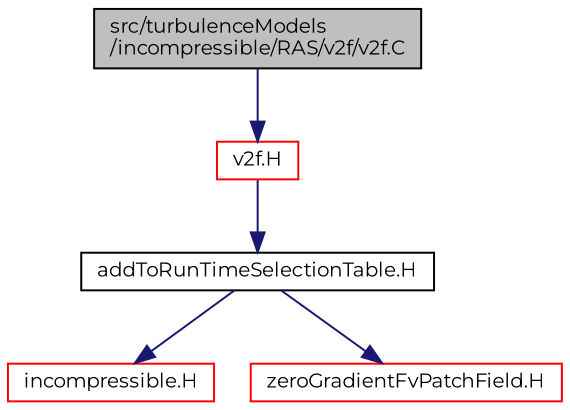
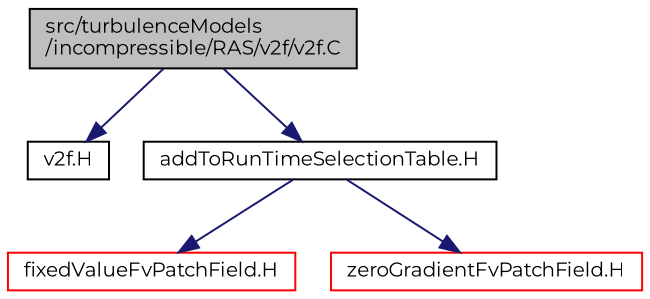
node "v2f.H": color red -> black
edge "v2f.H" -> "addToRunTimeSelectionTable.H": now "src/turbulenceModels /incompressible/RAS/v2f/v2f.C" -> "addToRunTimeSelectionTable.H"
node "incompressible.H": label "incompressible.H" -> "fixedValueFvPatchField.H"
